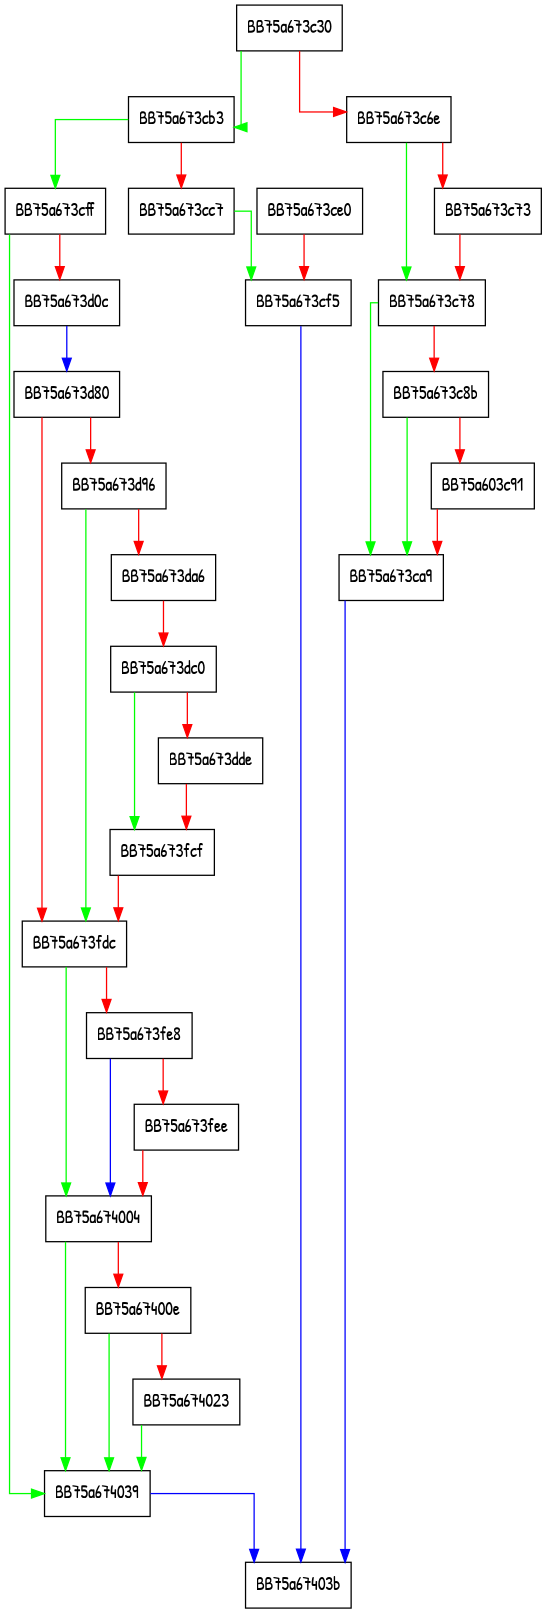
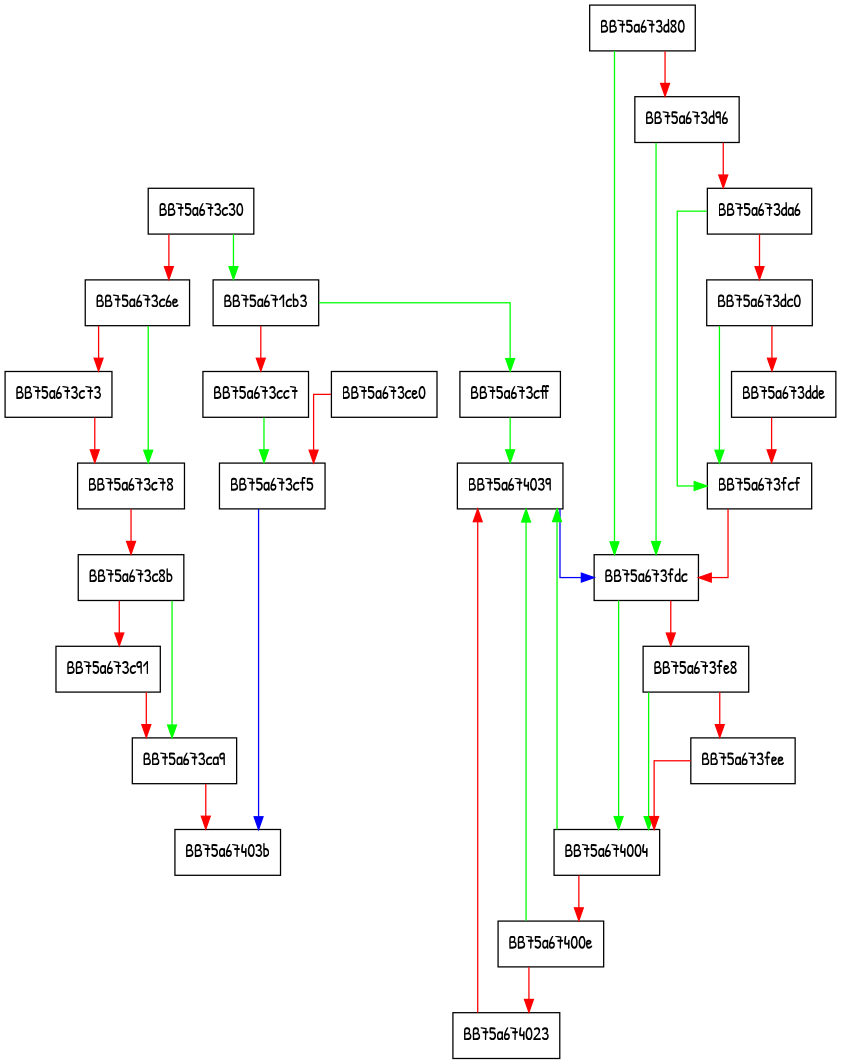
node "BB75a673cb3": label "BB75a673cb3" -> "BB75a671cb3"
node "BB75a673d0c": removed
edge "BB75a673da6" -> "BB75a673fcf": added
edge "BB75a673c78" -> "BB75a673ca9": removed
node "BB75a603c91": label "BB75a603c91" -> "BB75a673c91"
edge "BB75a673d80" -> "BB75a673fdc": color red -> green
edge "BB75a673ca9" -> "BB75a67403b": color blue -> red
edge "BB75a673fe8" -> "BB75a674004": color blue -> green
edge "BB75a674023" -> "BB75a674039": color green -> red
edge "BB75a674039" -> "BB75a67403b": now "BB75a674039" -> "BB75a673fdc"
